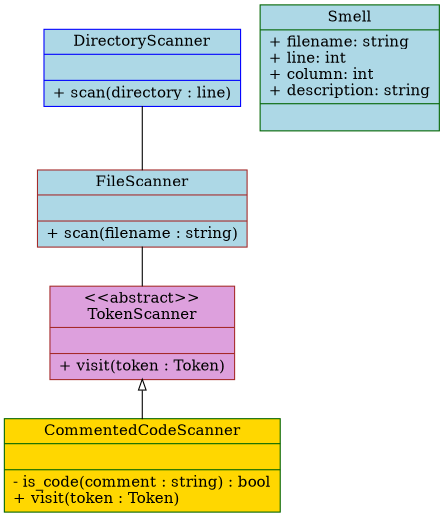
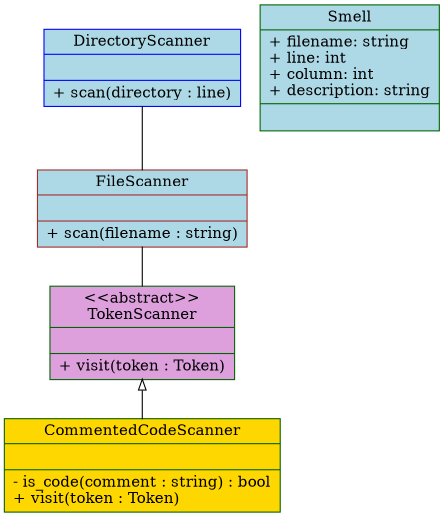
node "TokenScanner": color brown -> darkgreen
